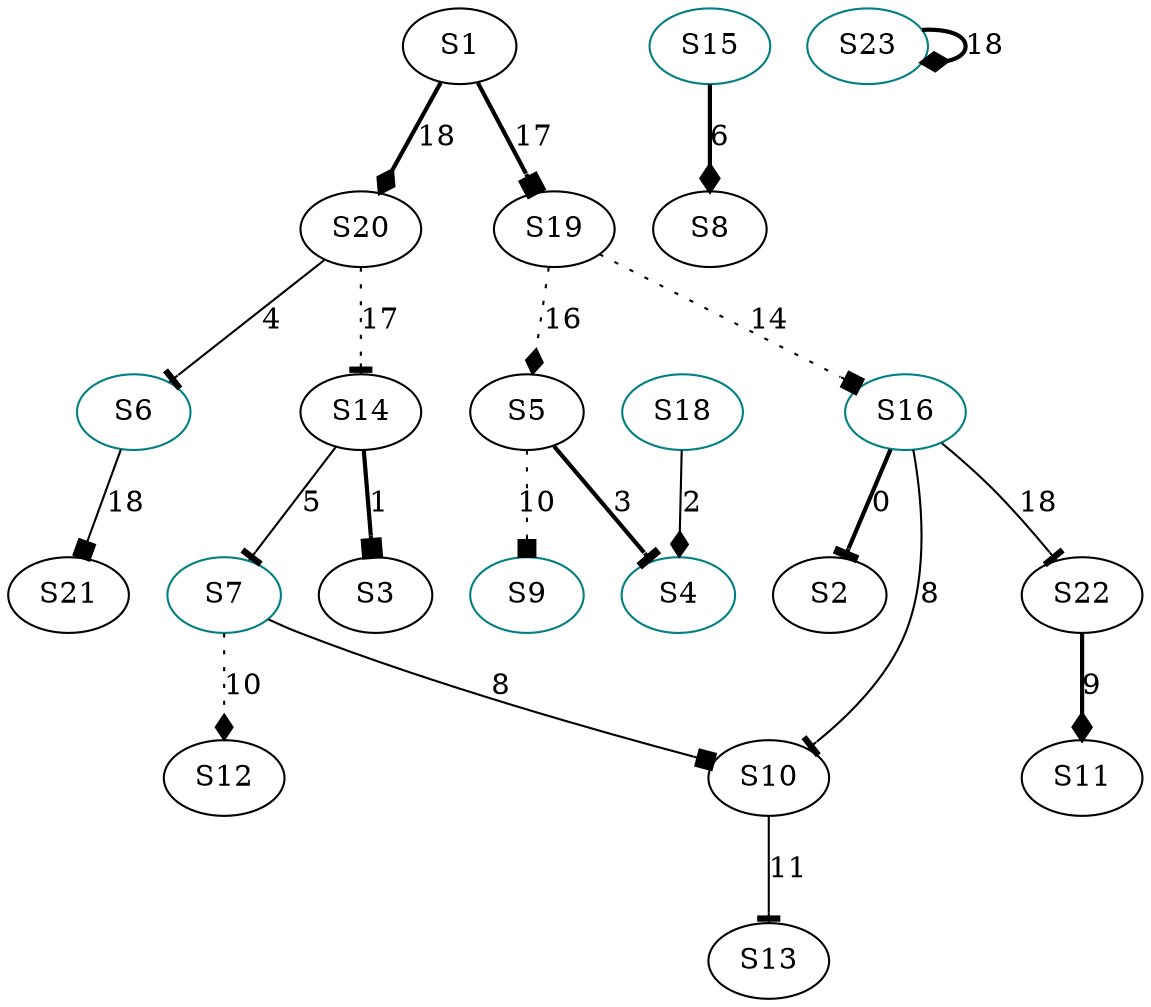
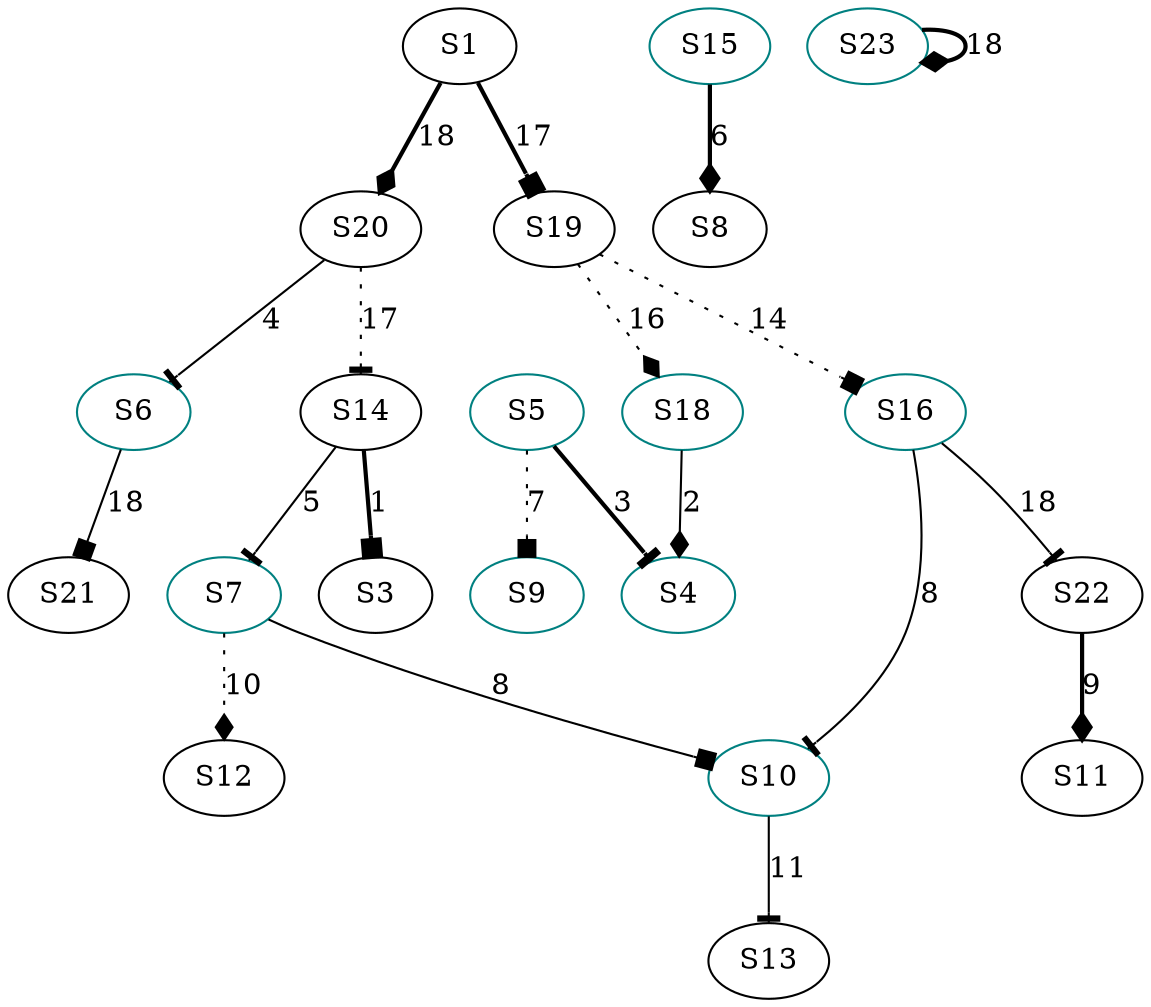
edge "S19" -> "S5": now "S19" -> "S18"
node "S5": color black -> teal
edge "S5" -> "S9": label "10" -> "7"
node "S2": removed
node "S10": color black -> teal
